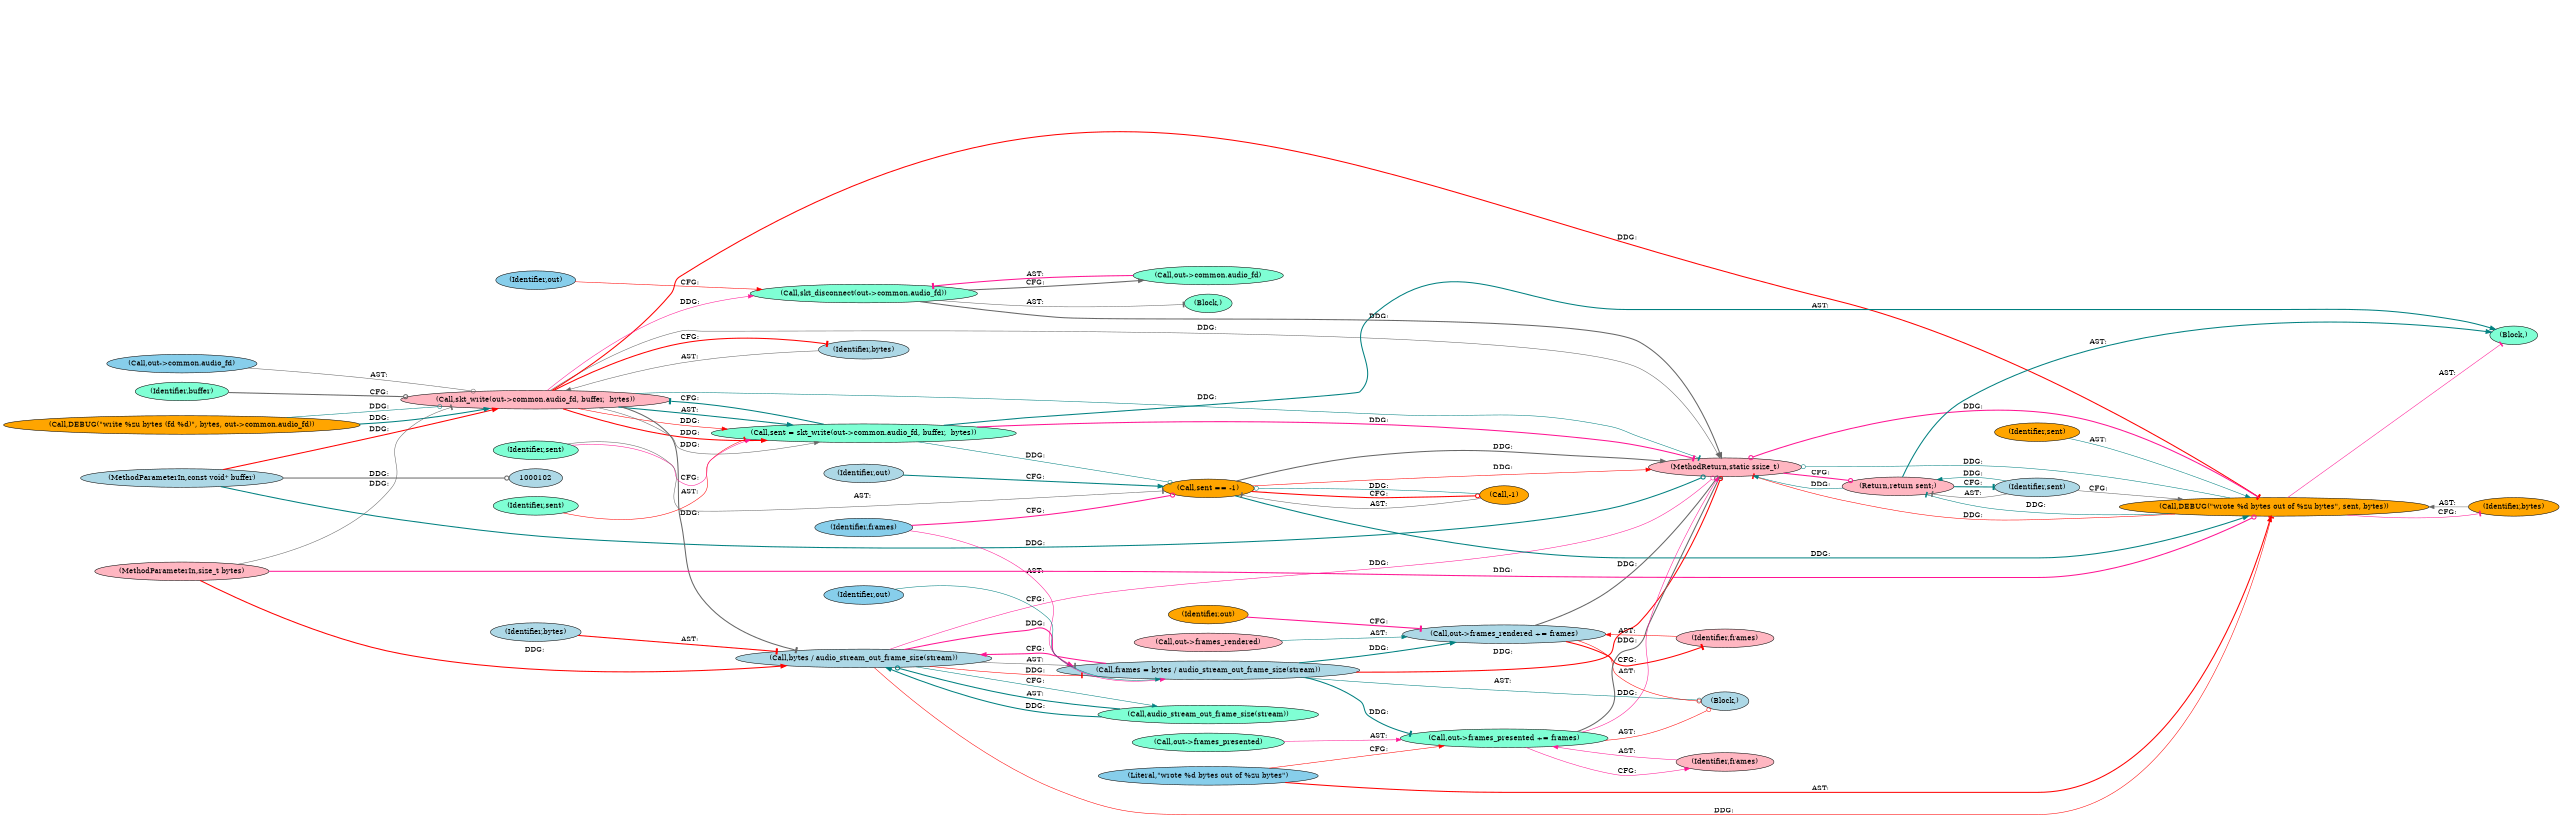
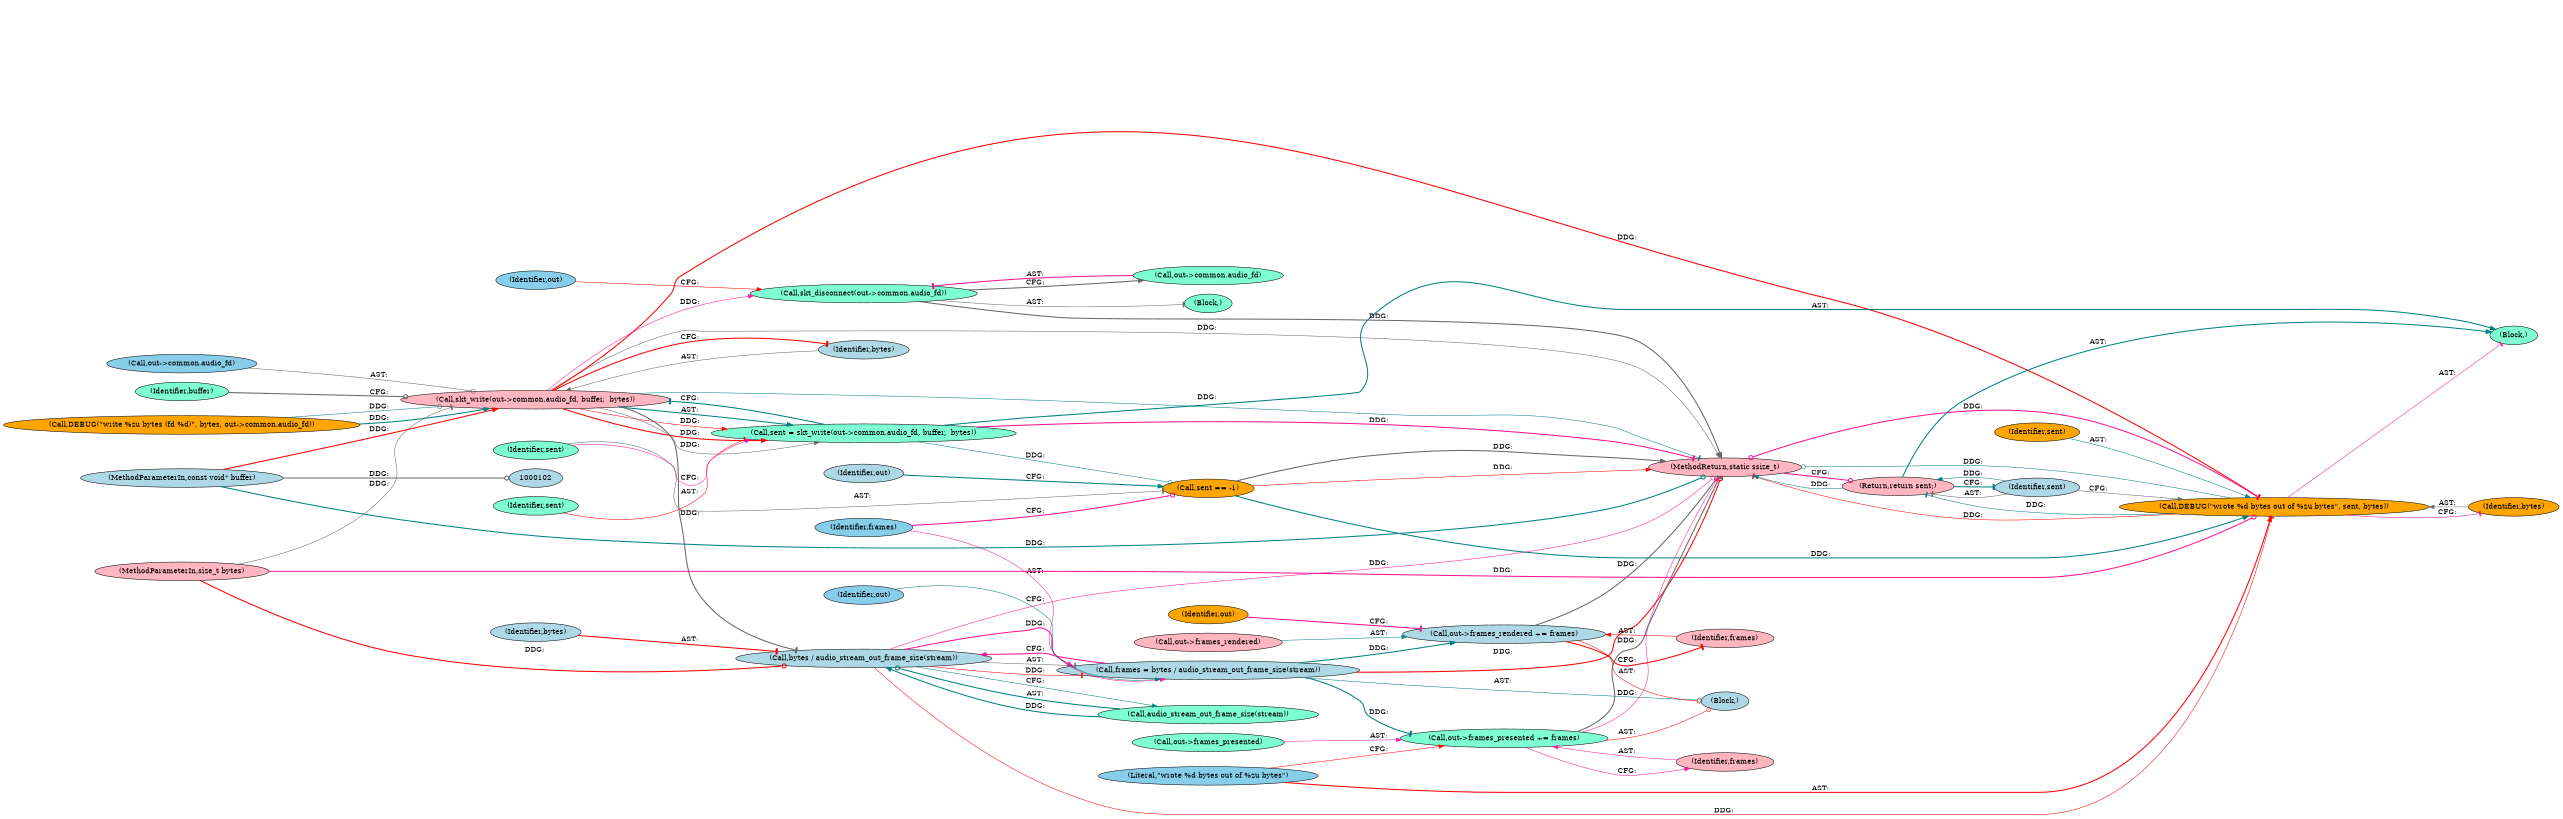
node "(Call,-1)": removed
edge "(MethodParameterIn,size_t bytes)" -> "(Call,bytes / audio_stream_out_frame_size(stream))": arrowhead normal -> odot
